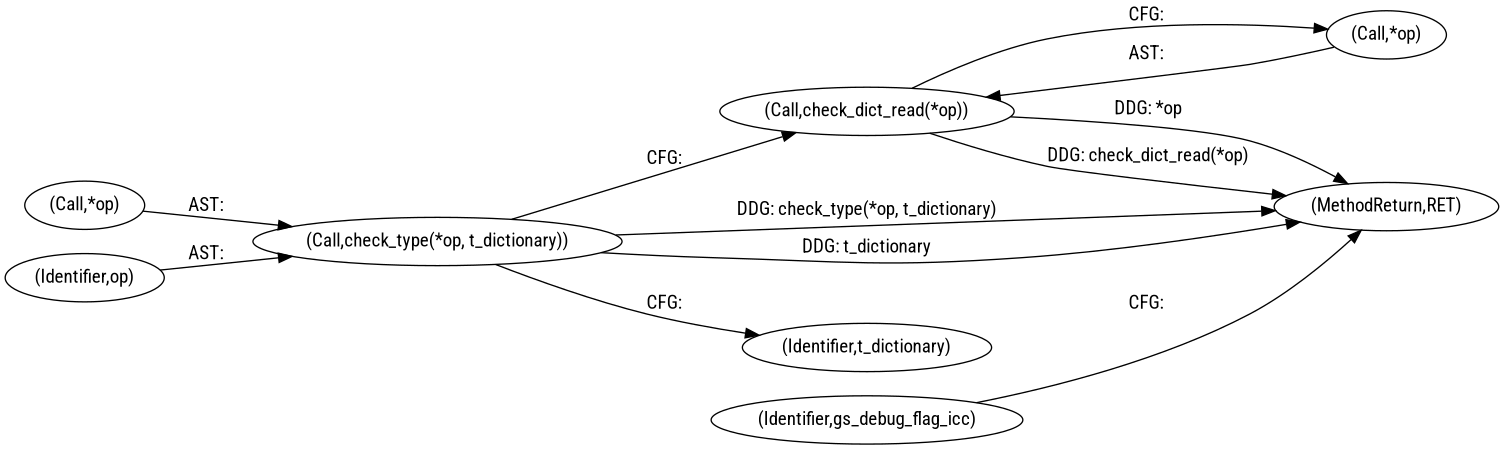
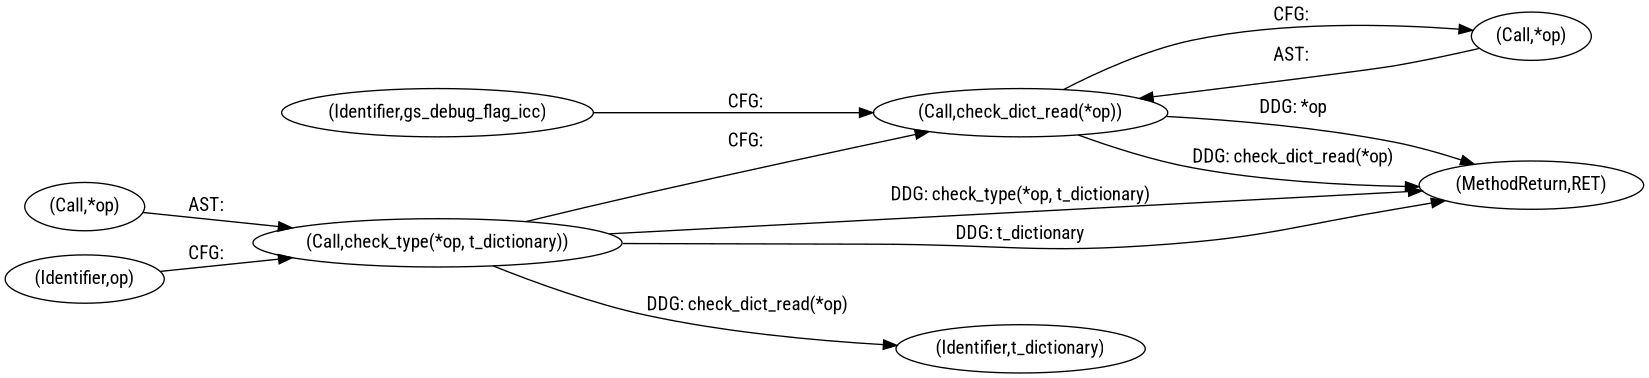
edge "(Identifier,op)" -> "(Call,check_type(*op, t_dictionary))": label "AST: " -> "CFG: "
edge "(Call,check_type(*op, t_dictionary))" -> "(Identifier,t_dictionary)": label "CFG: " -> "DDG: check_dict_read(*op)"
edge "(Identifier,gs_debug_flag_icc)" -> "(MethodReturn,RET)": now "(Identifier,gs_debug_flag_icc)" -> "(Call,check_dict_read(*op))"
